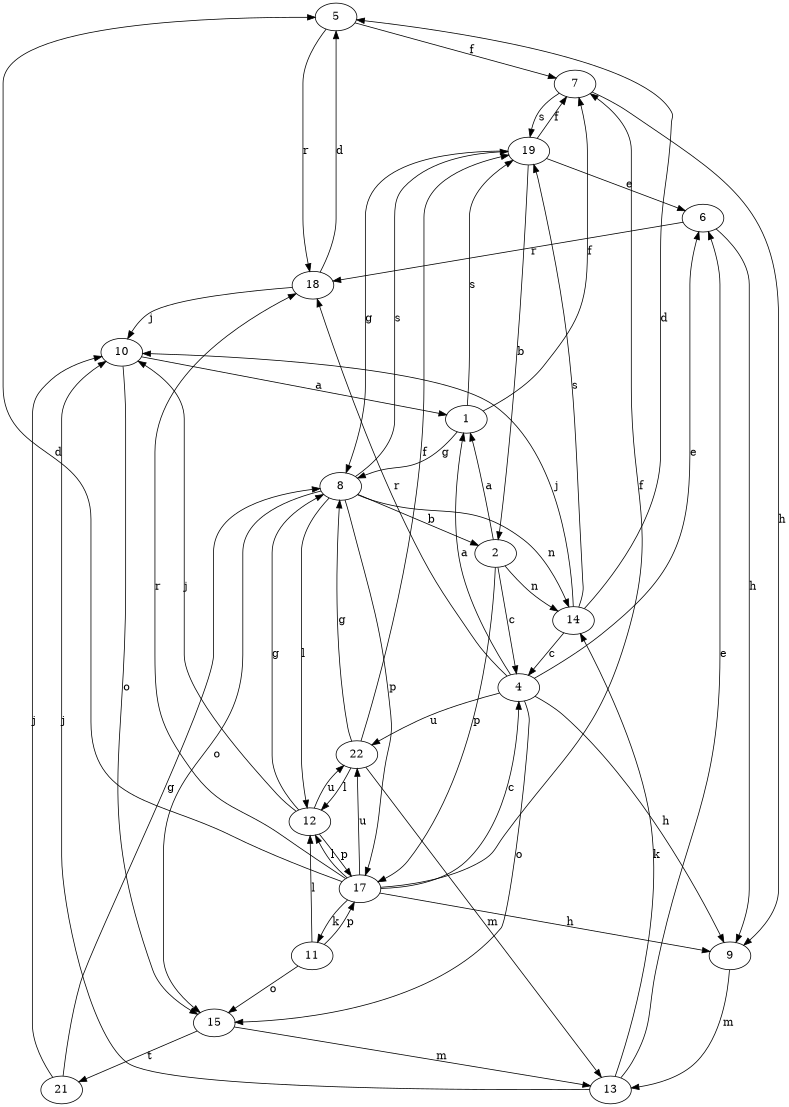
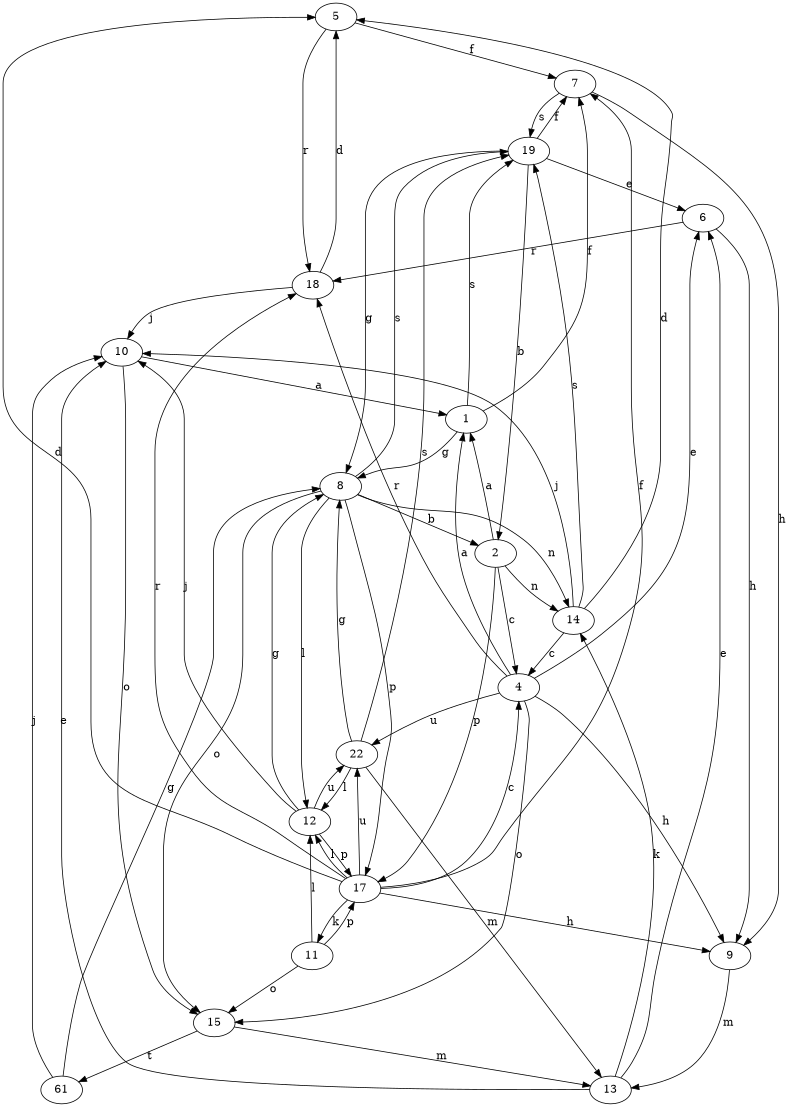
edge "22" -> "19": label "f" -> "s"
edge "13" -> "10": label "j" -> "e"
node "21": label "21" -> "61"
